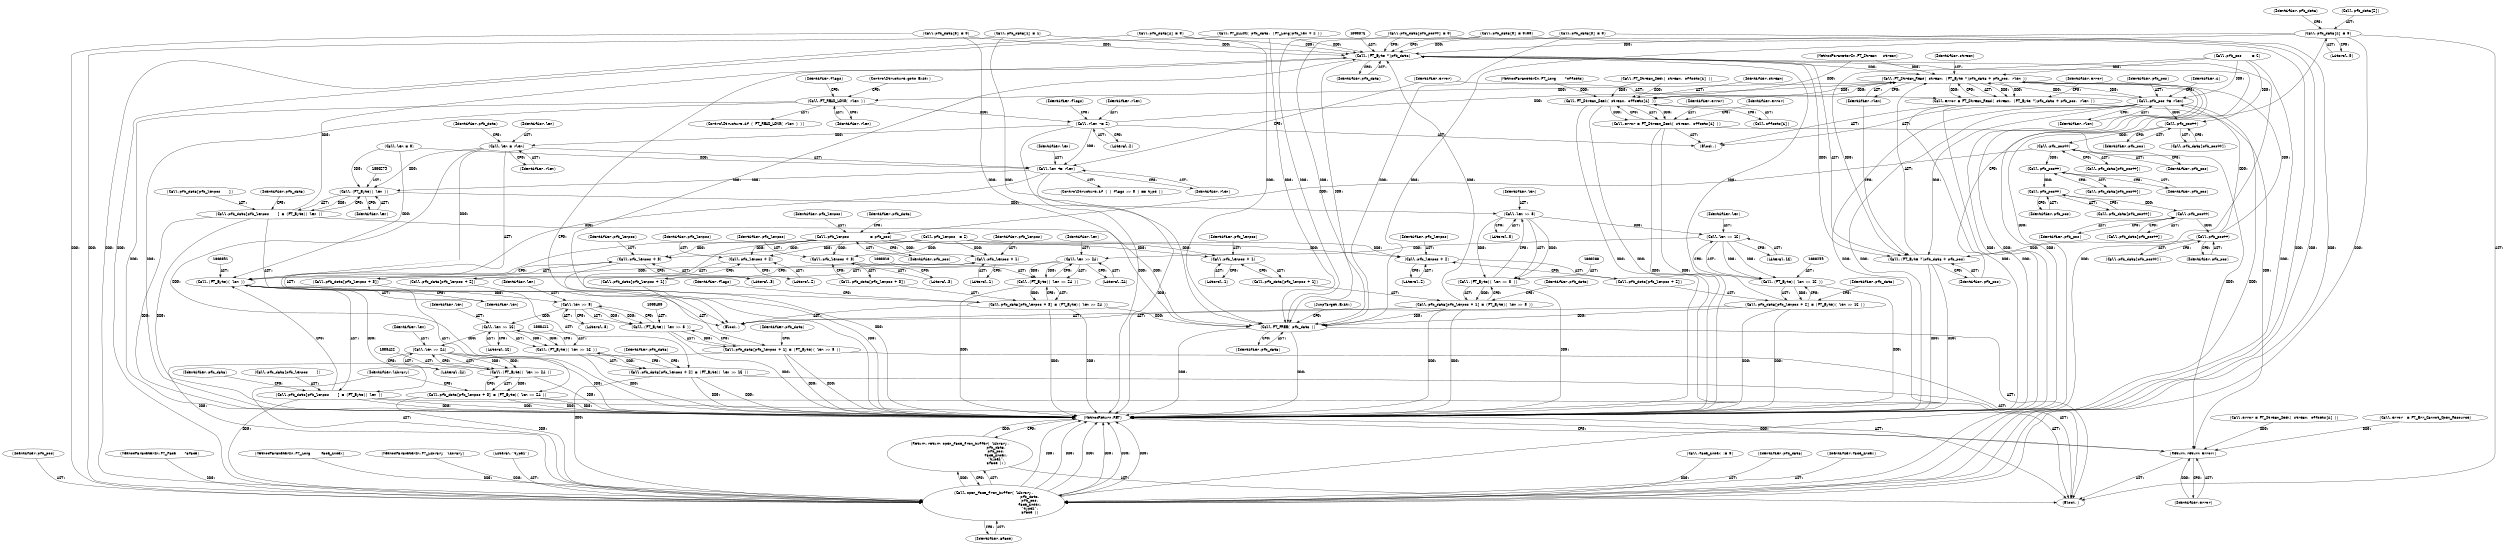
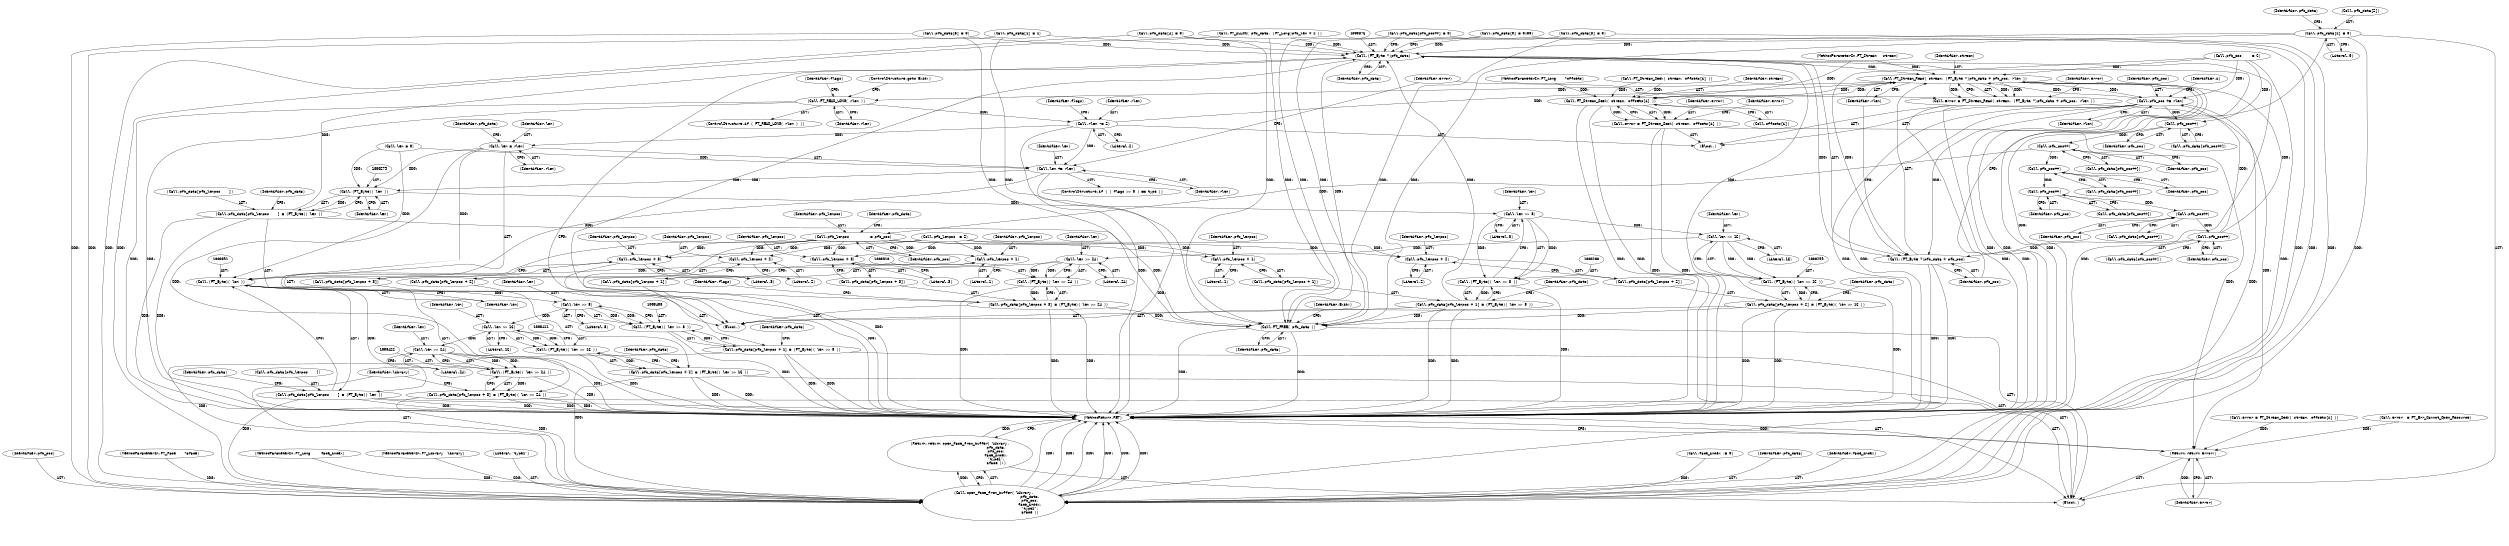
node "(JumpTarget,Exit:)": label "(JumpTarget,Exit:)" -> "(Identifier,Exit:)"
node "(Identifier,aface)": removed
